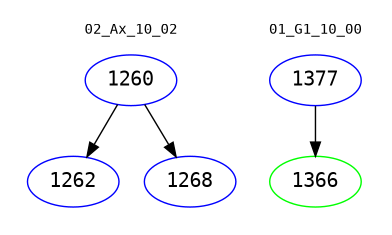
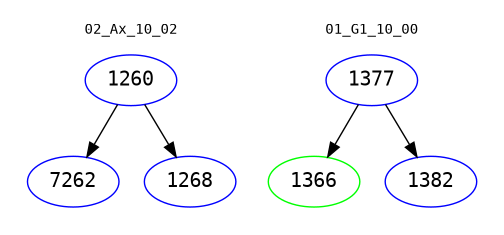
node "1262": label "1262" -> "7262"
node "1382": added
